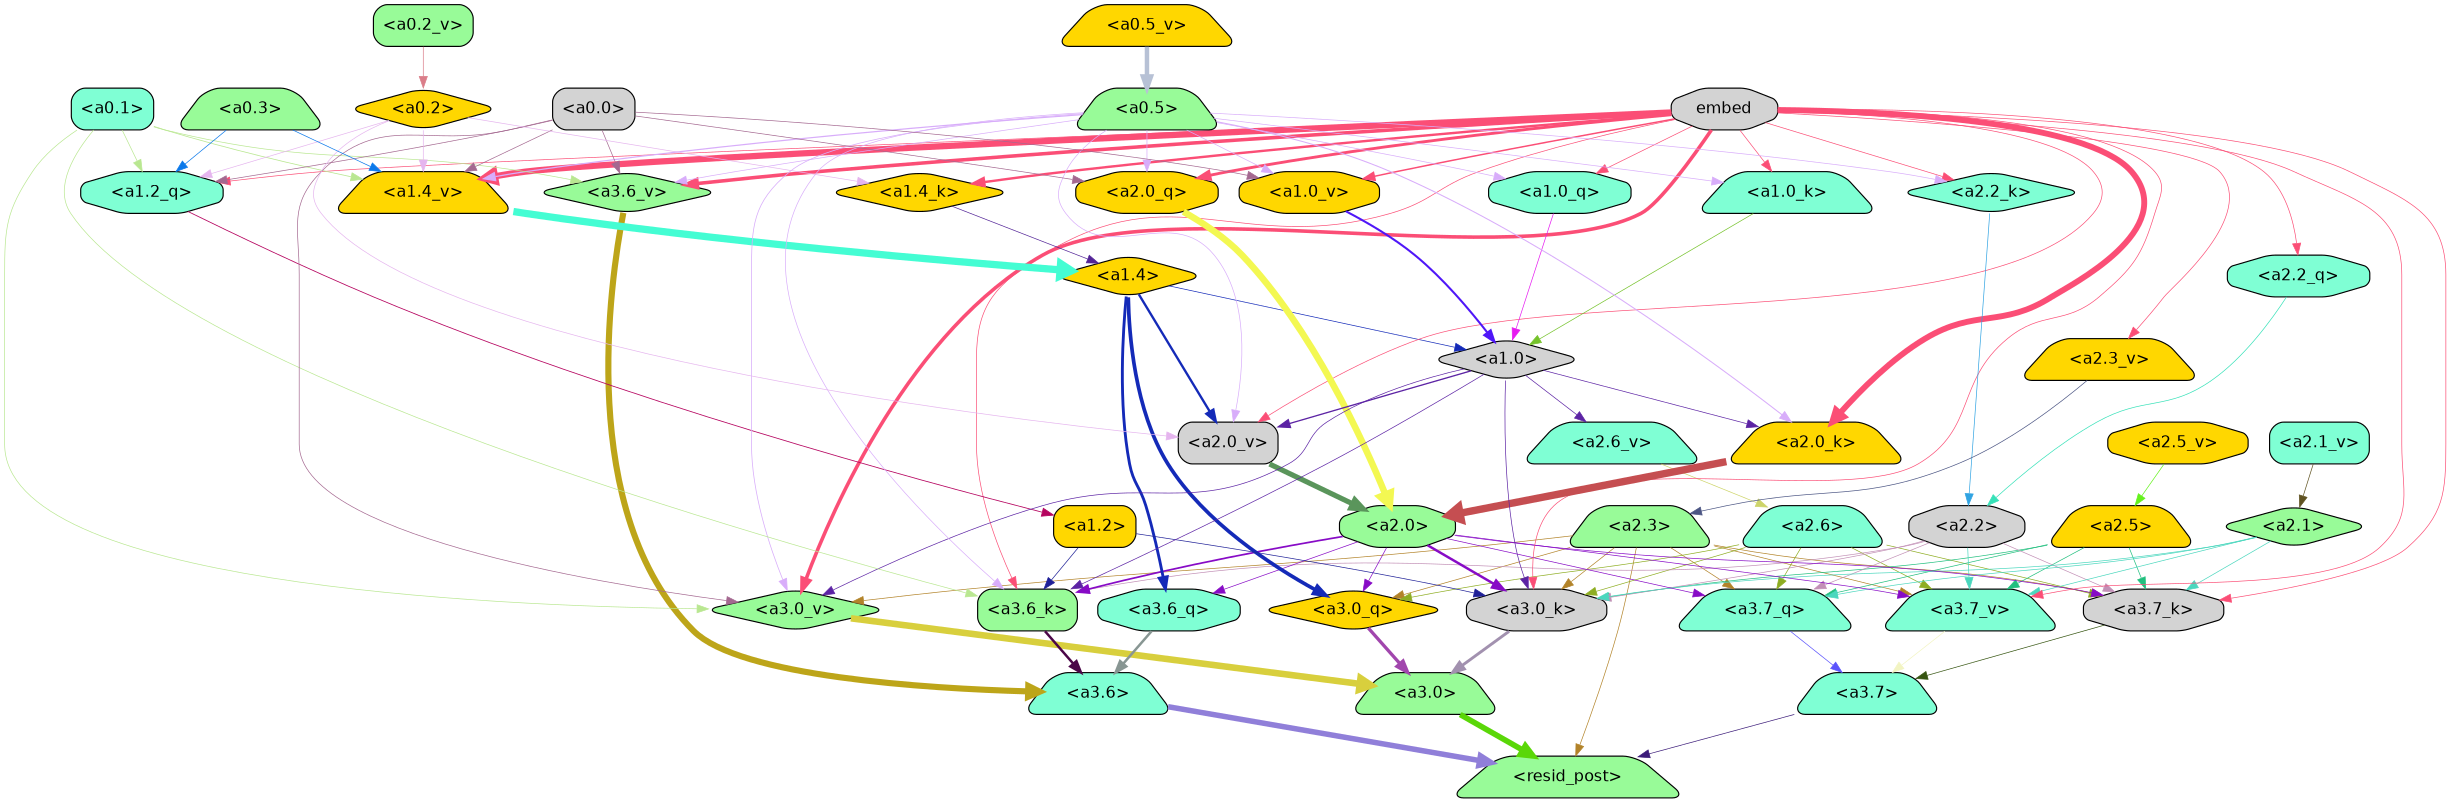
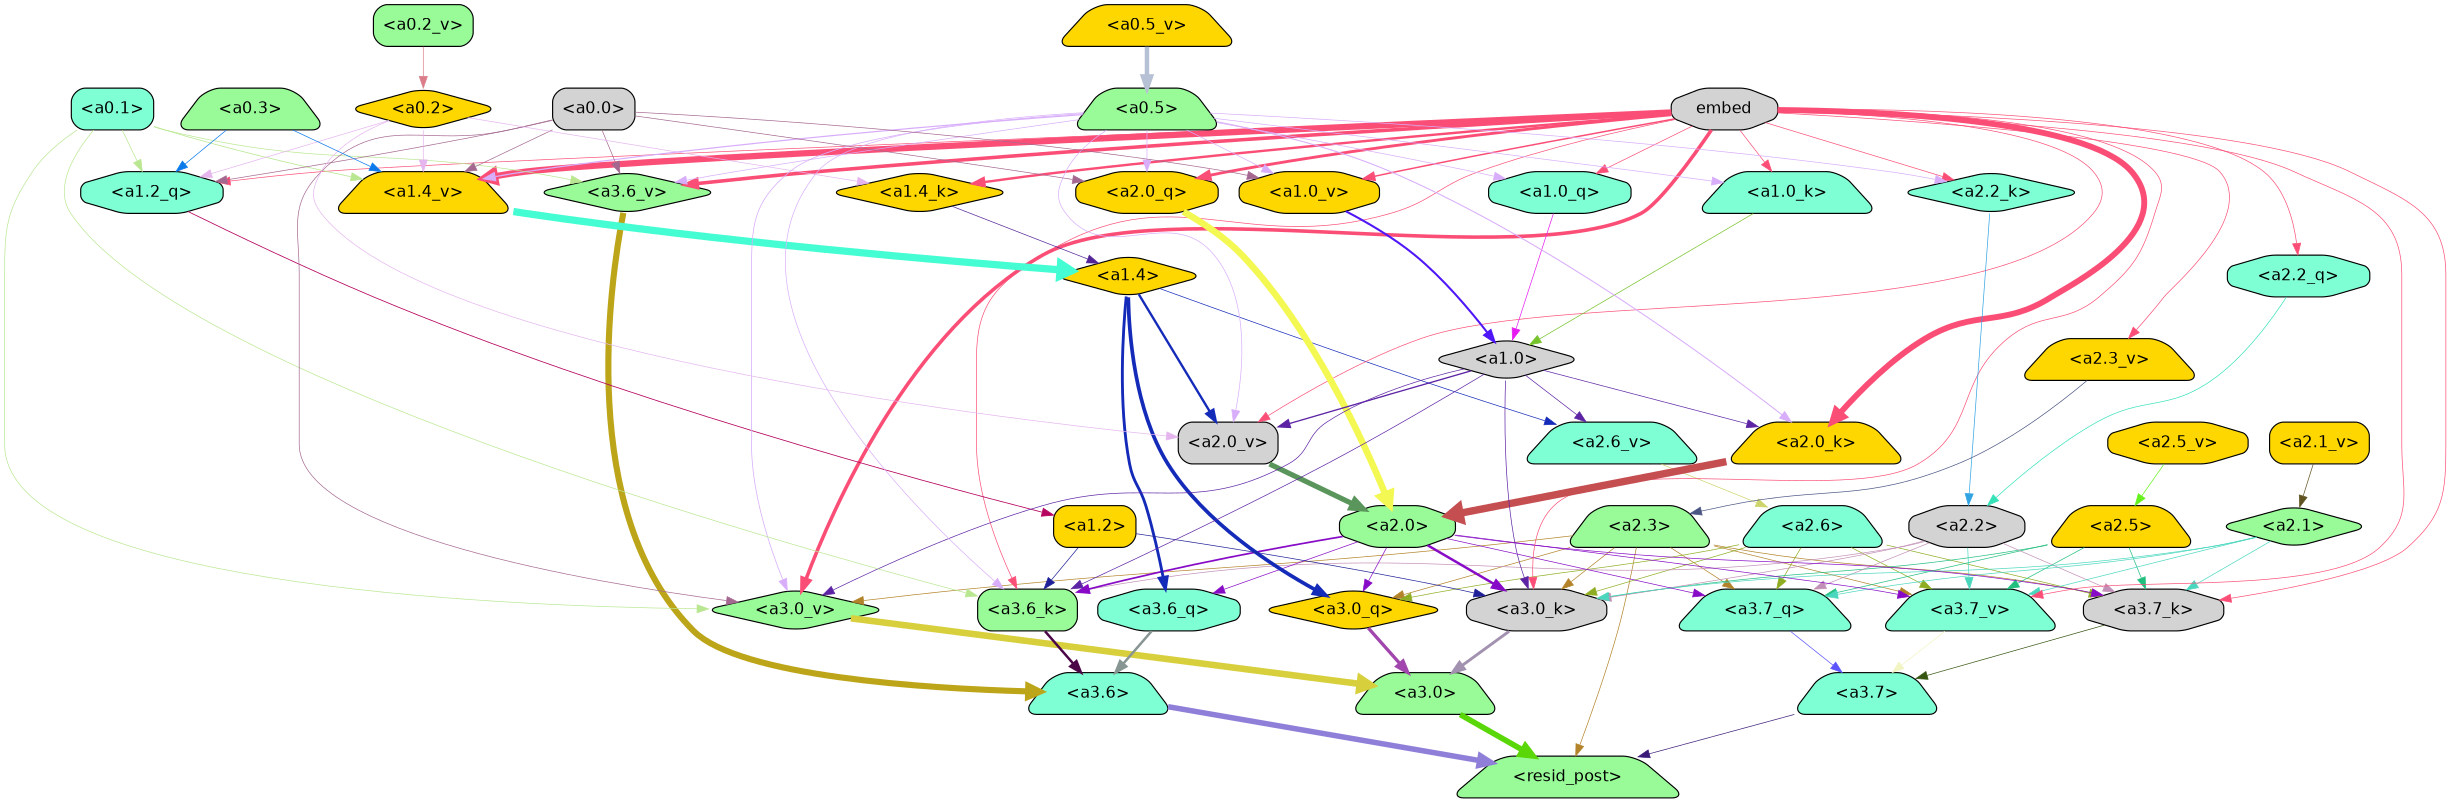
edge "<a1.4>" -> "<a1.0>": now "<a1.4>" -> "<a2.6_v>"
node "<a2.1_v>": fillcolor aquamarine -> gold
